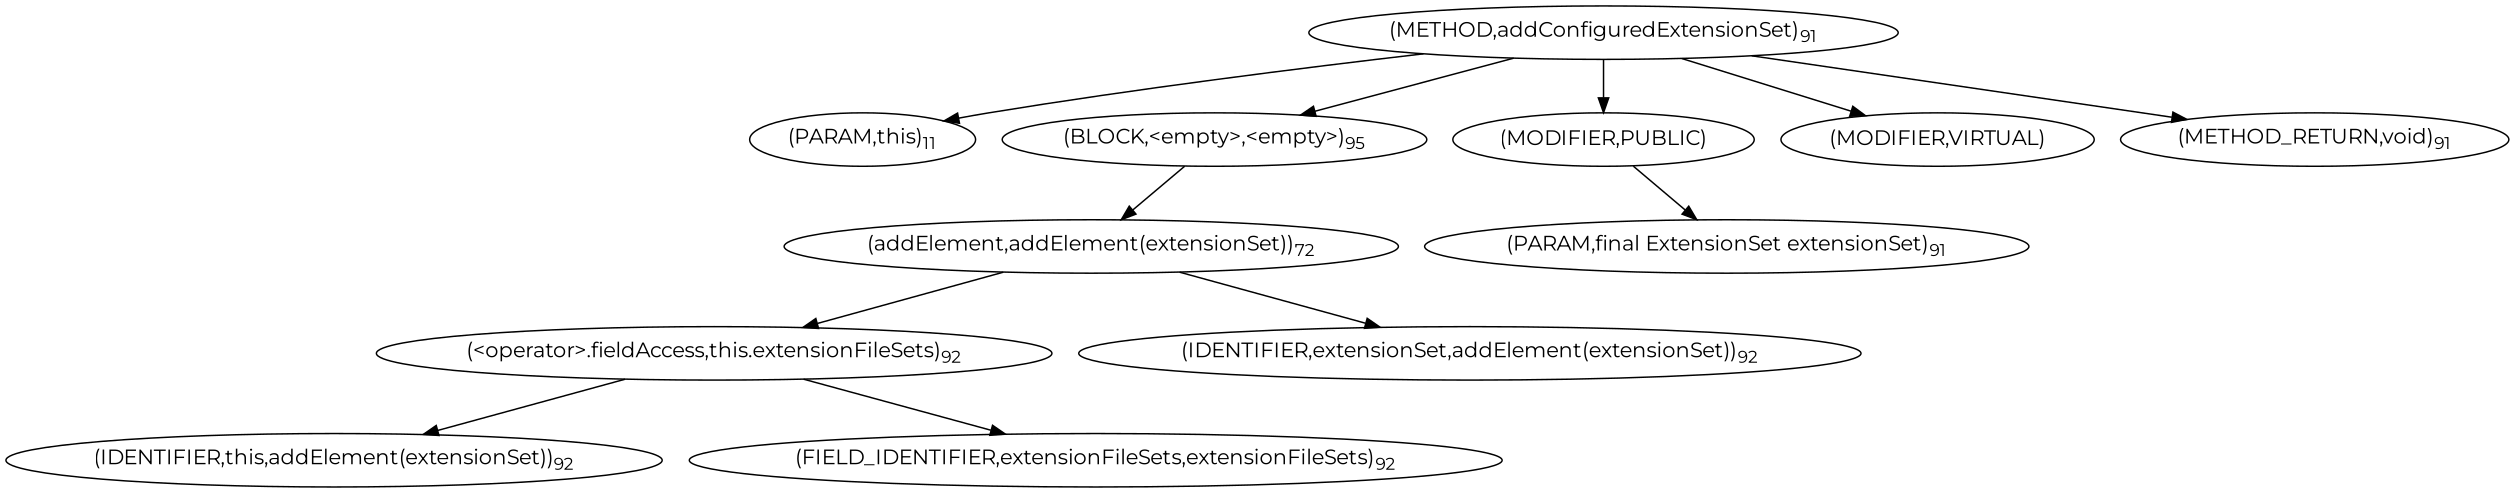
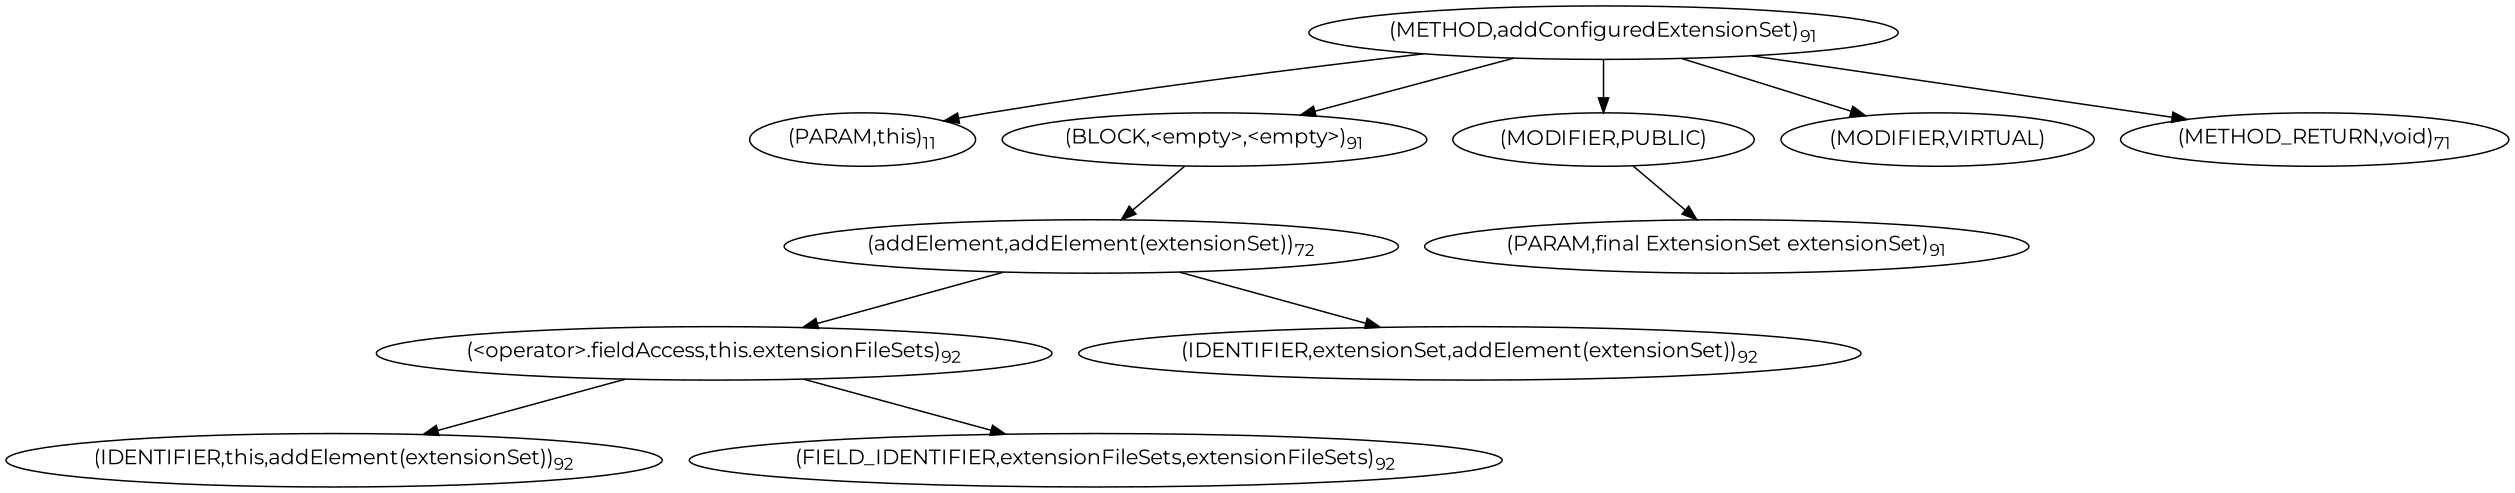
node "(BLOCK,<empty>,<empty>)": text "95" -> "91"
node "(METHOD_RETURN,void)": text "91" -> "71"
